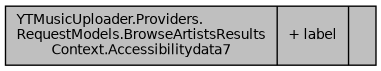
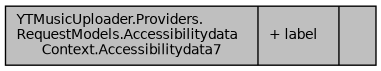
node "YTMusicUploader.Providers.": text "RequestModels.BrowseArtistsResults" -> "RequestModels.Accessibilitydata"
